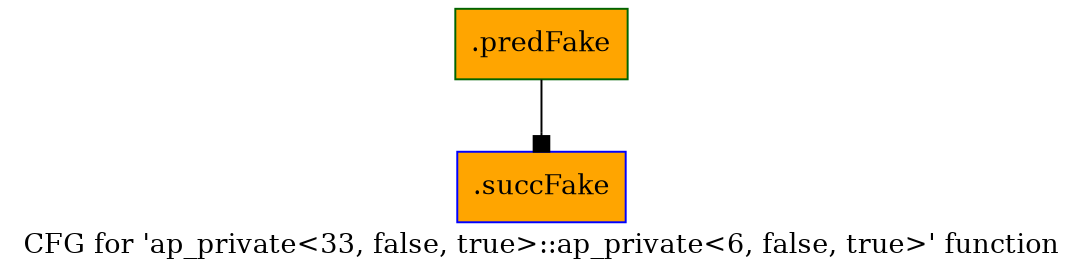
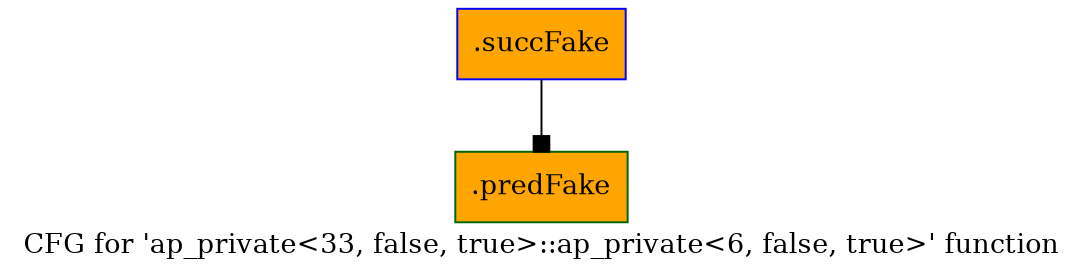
edge ".predFake" -> ".succFake": reversed
